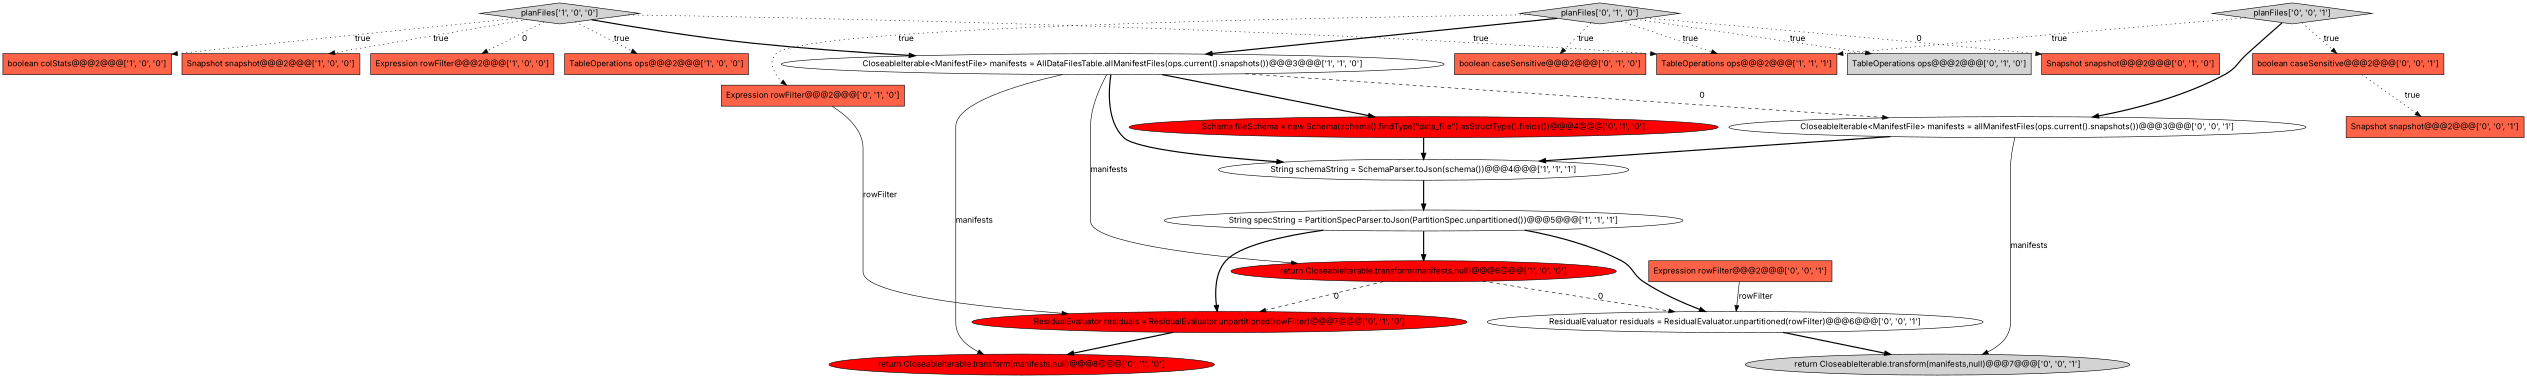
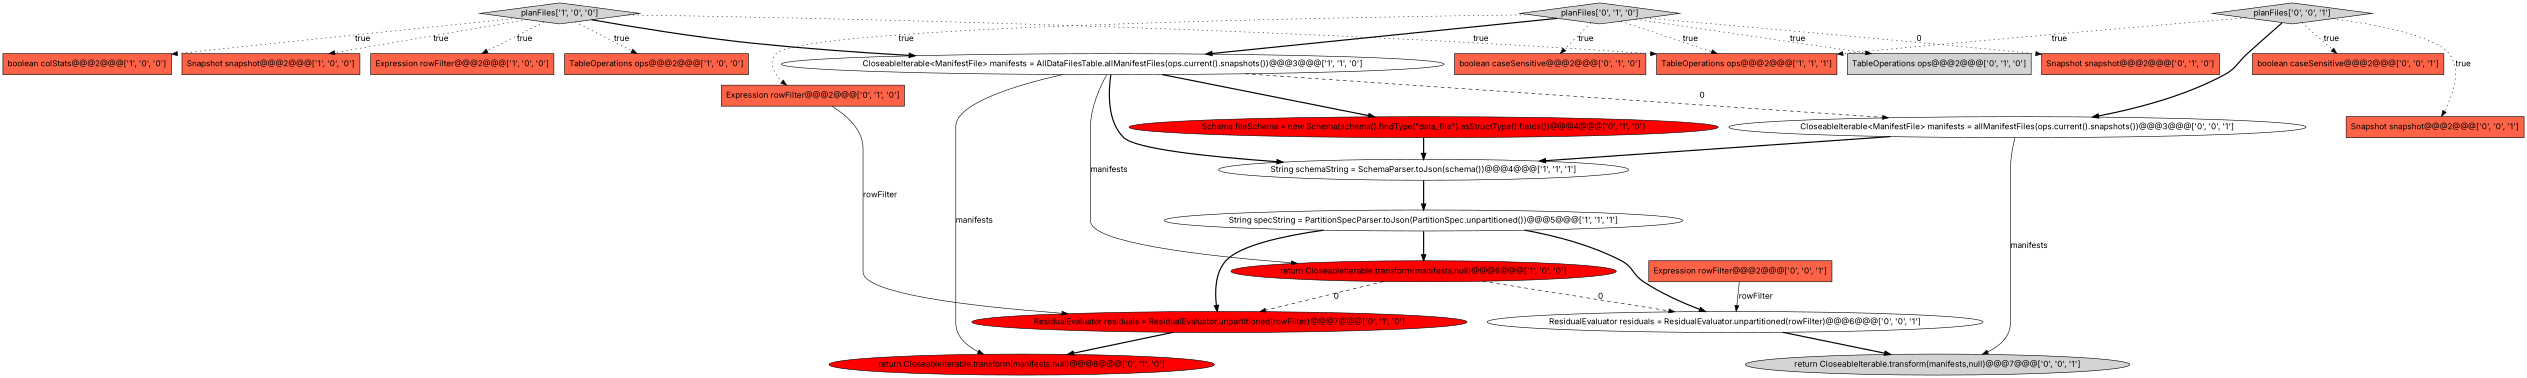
edge "planFiles['1', '0', '0']" -> "Expression rowFilter@@@2@@@['1', '0', '0']": label "0" -> "true"
edge "boolean caseSensitive@@@2@@@['0', '0', '1']" -> "Snapshot snapshot@@@2@@@['0', '0', '1']": now "planFiles['0', '0', '1']" -> "Snapshot snapshot@@@2@@@['0', '0', '1']"
